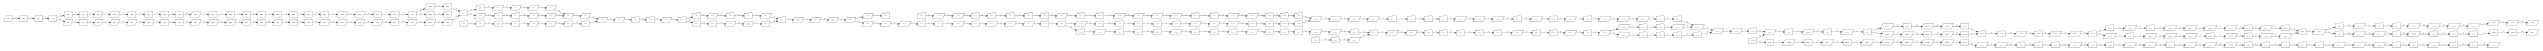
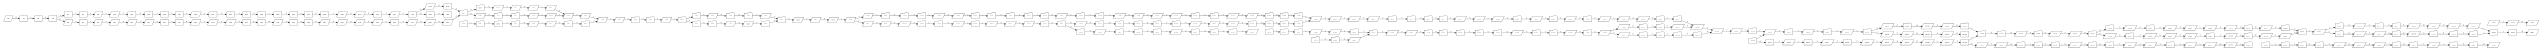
node "S101": added
edge "S309" -> "S312": now "S309" -> "S311"
edge "S148" -> "S151": removed, label "S"
edge "S236" -> "S239": now "S242" -> "S239"
edge "S282" -> "S284": removed, label "S"
